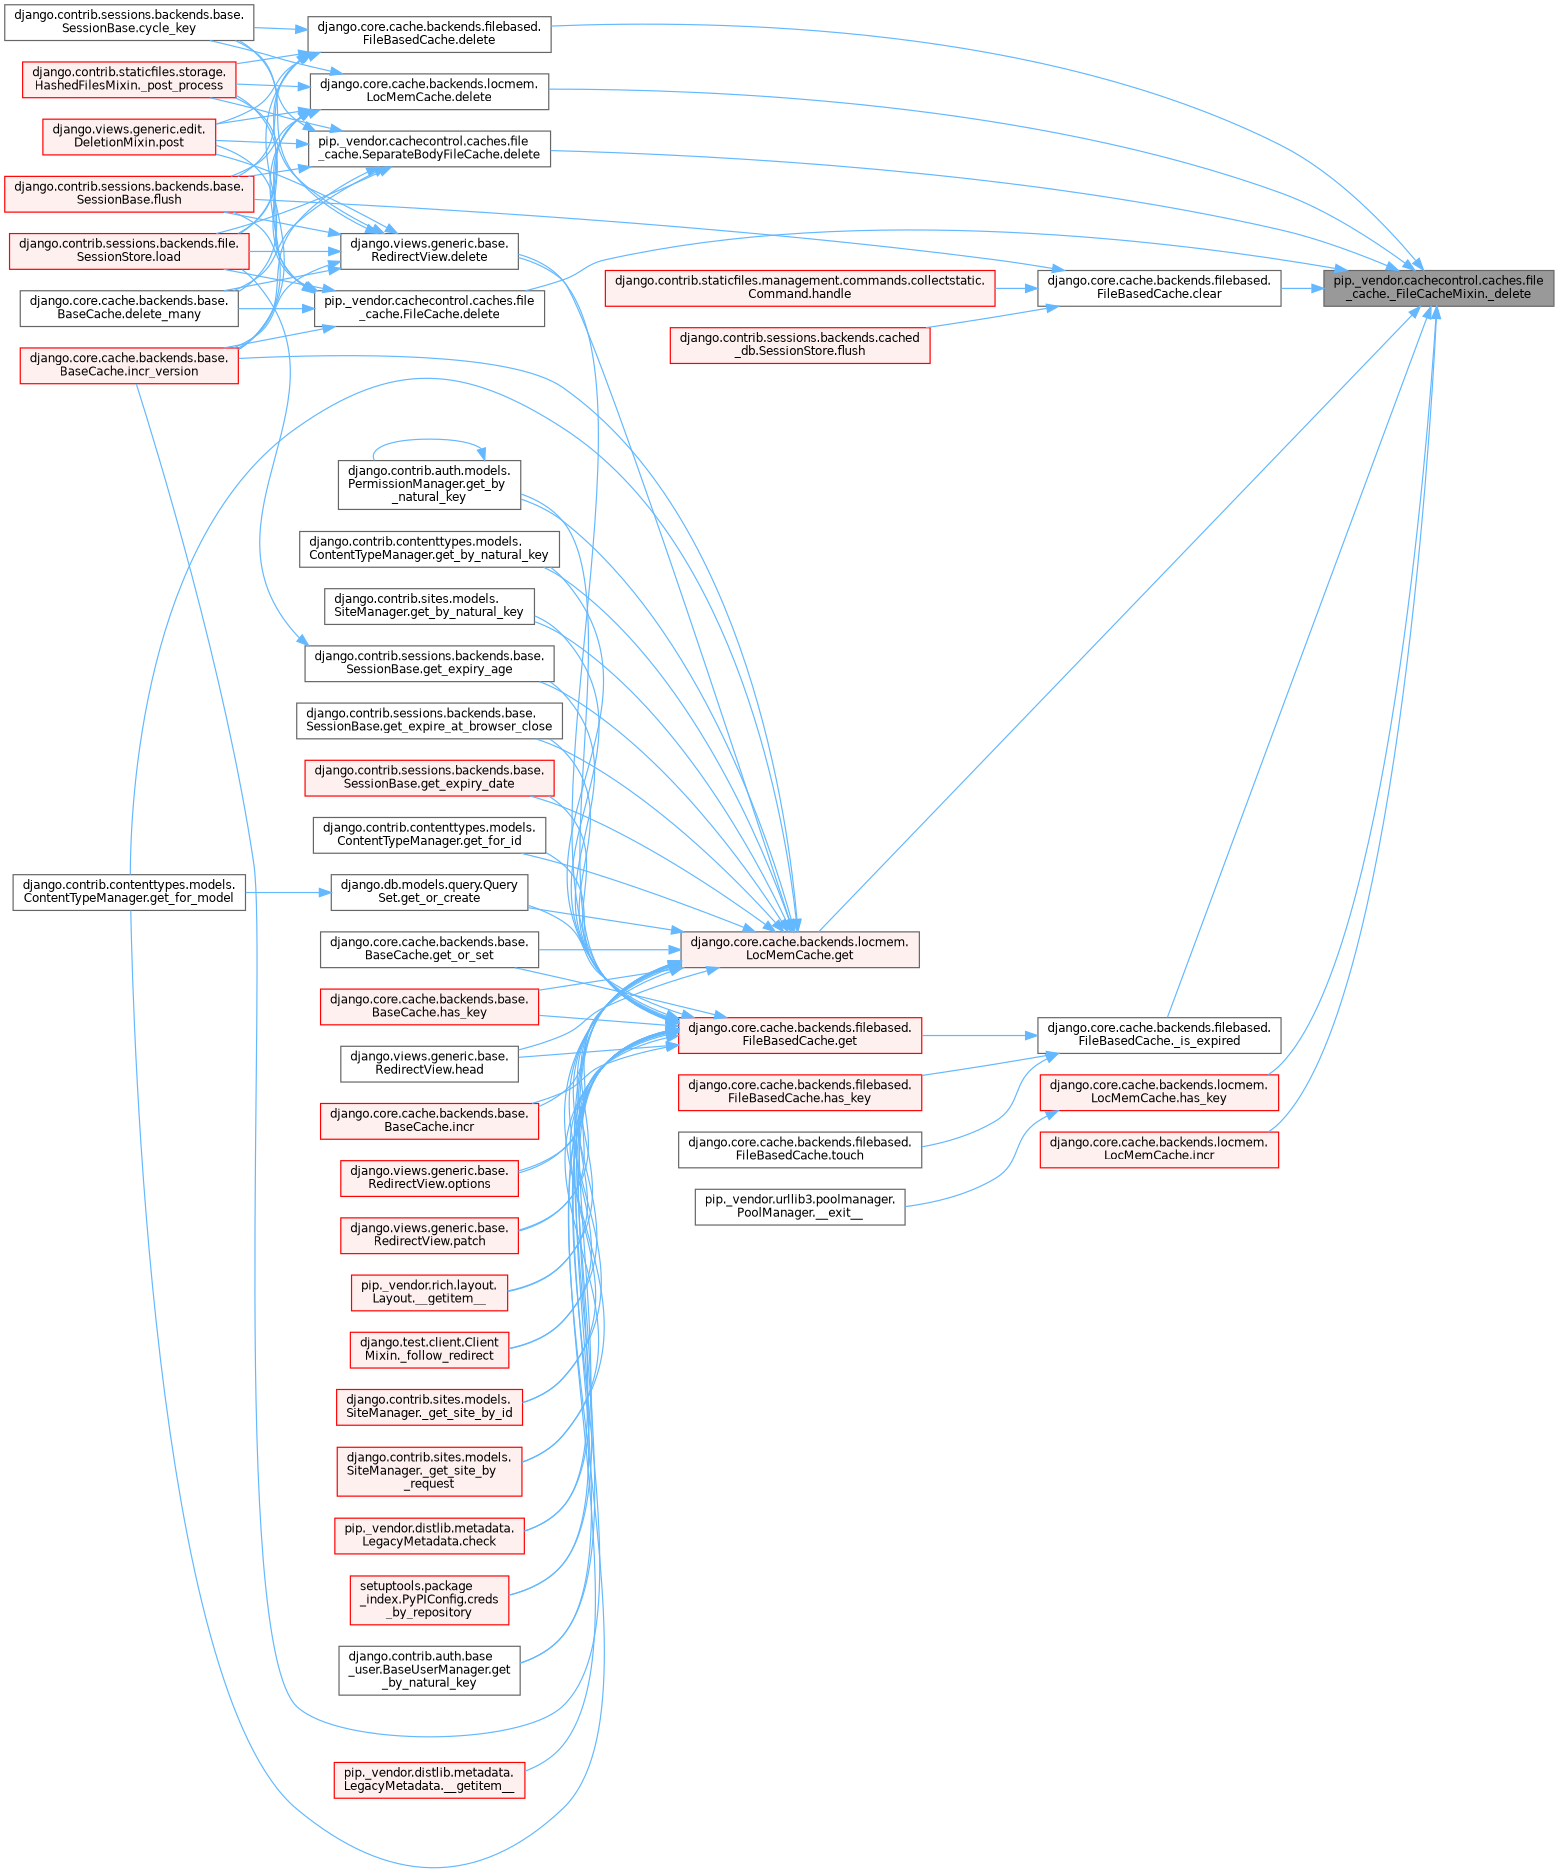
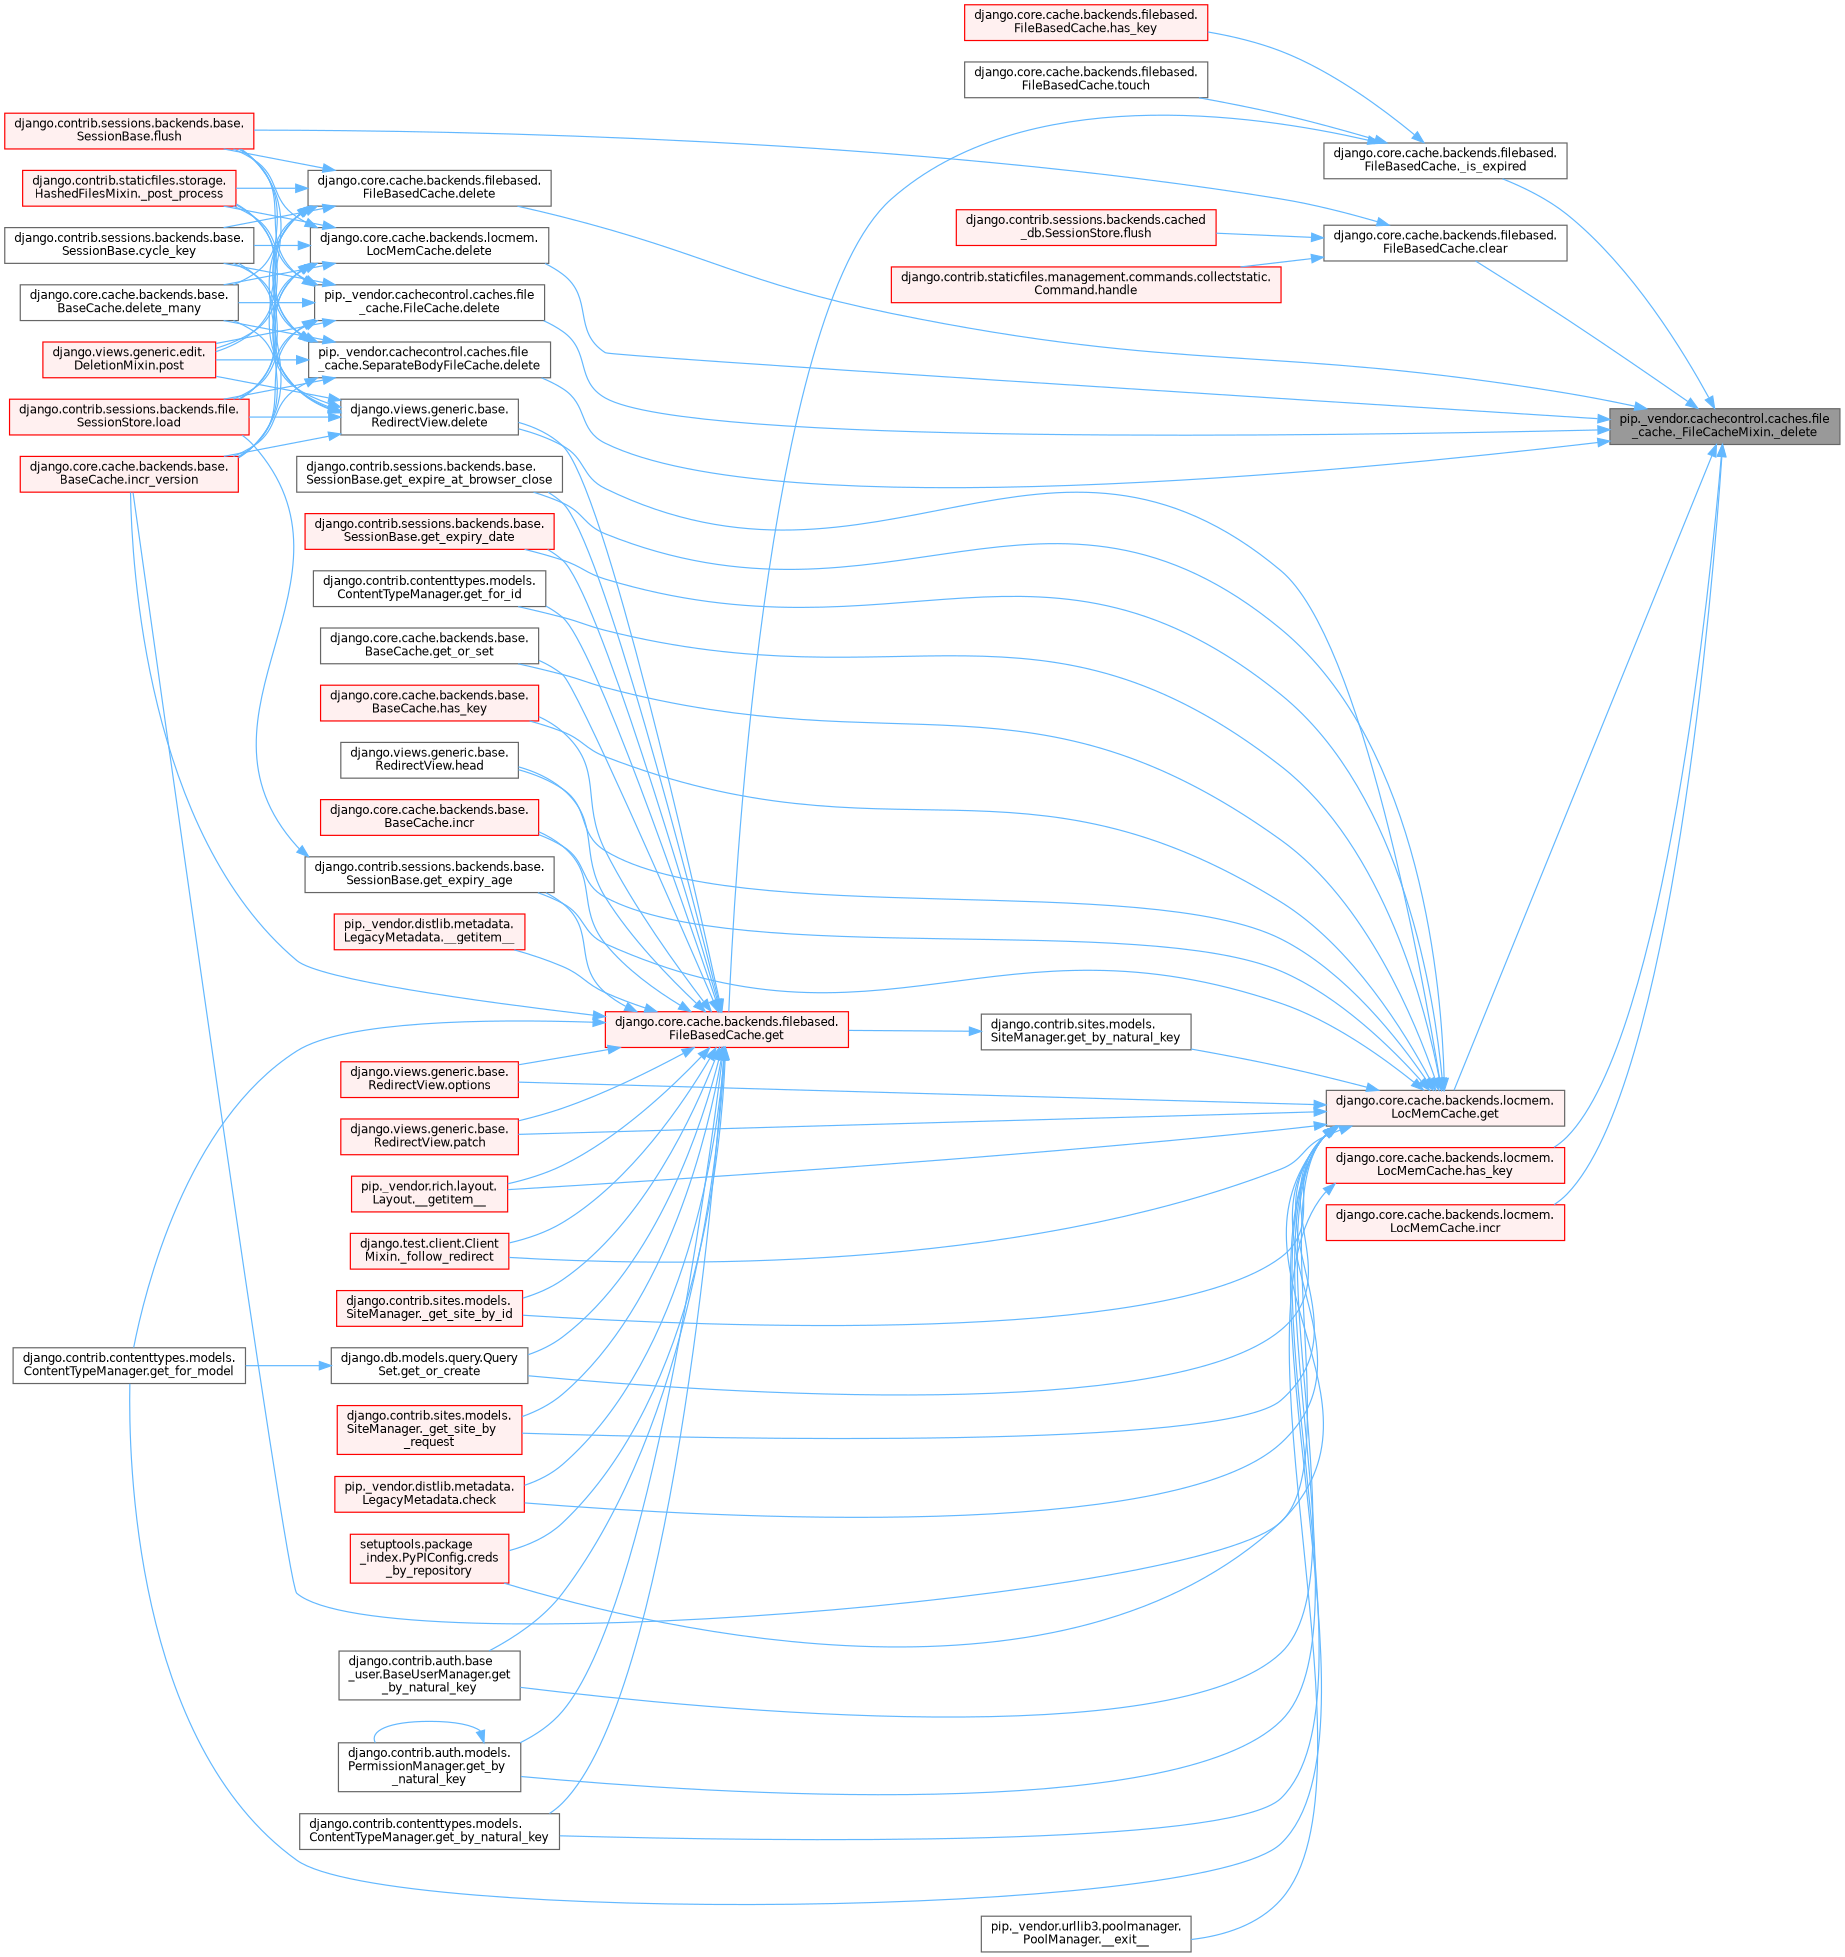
edge "django.core.cache.backends.base. BaseCache.delete_many" -> "django.core.cache.backends.filebased. FileBasedCache.delete": added
edge "django.contrib.sessions.backends.base. SessionBase.cycle_key" -> "pip._vendor.cachecontrol.caches.file _cache.FileCache.delete": added
edge "django.contrib.sites.models. SiteManager.get_by_natural_key" -> "django.core.cache.backends.filebased. FileBasedCache.get": reversed
